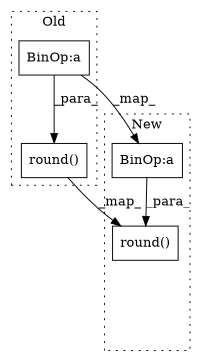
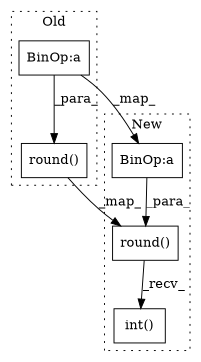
node "int()": added
